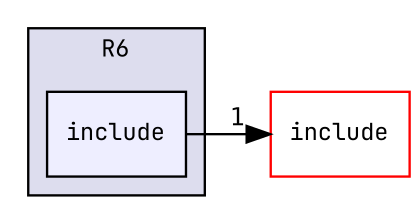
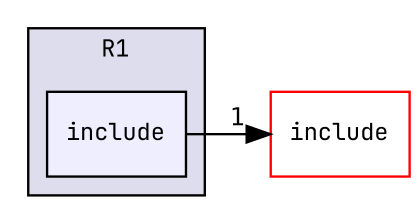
cluster "R6": label "R6" -> "R1"
